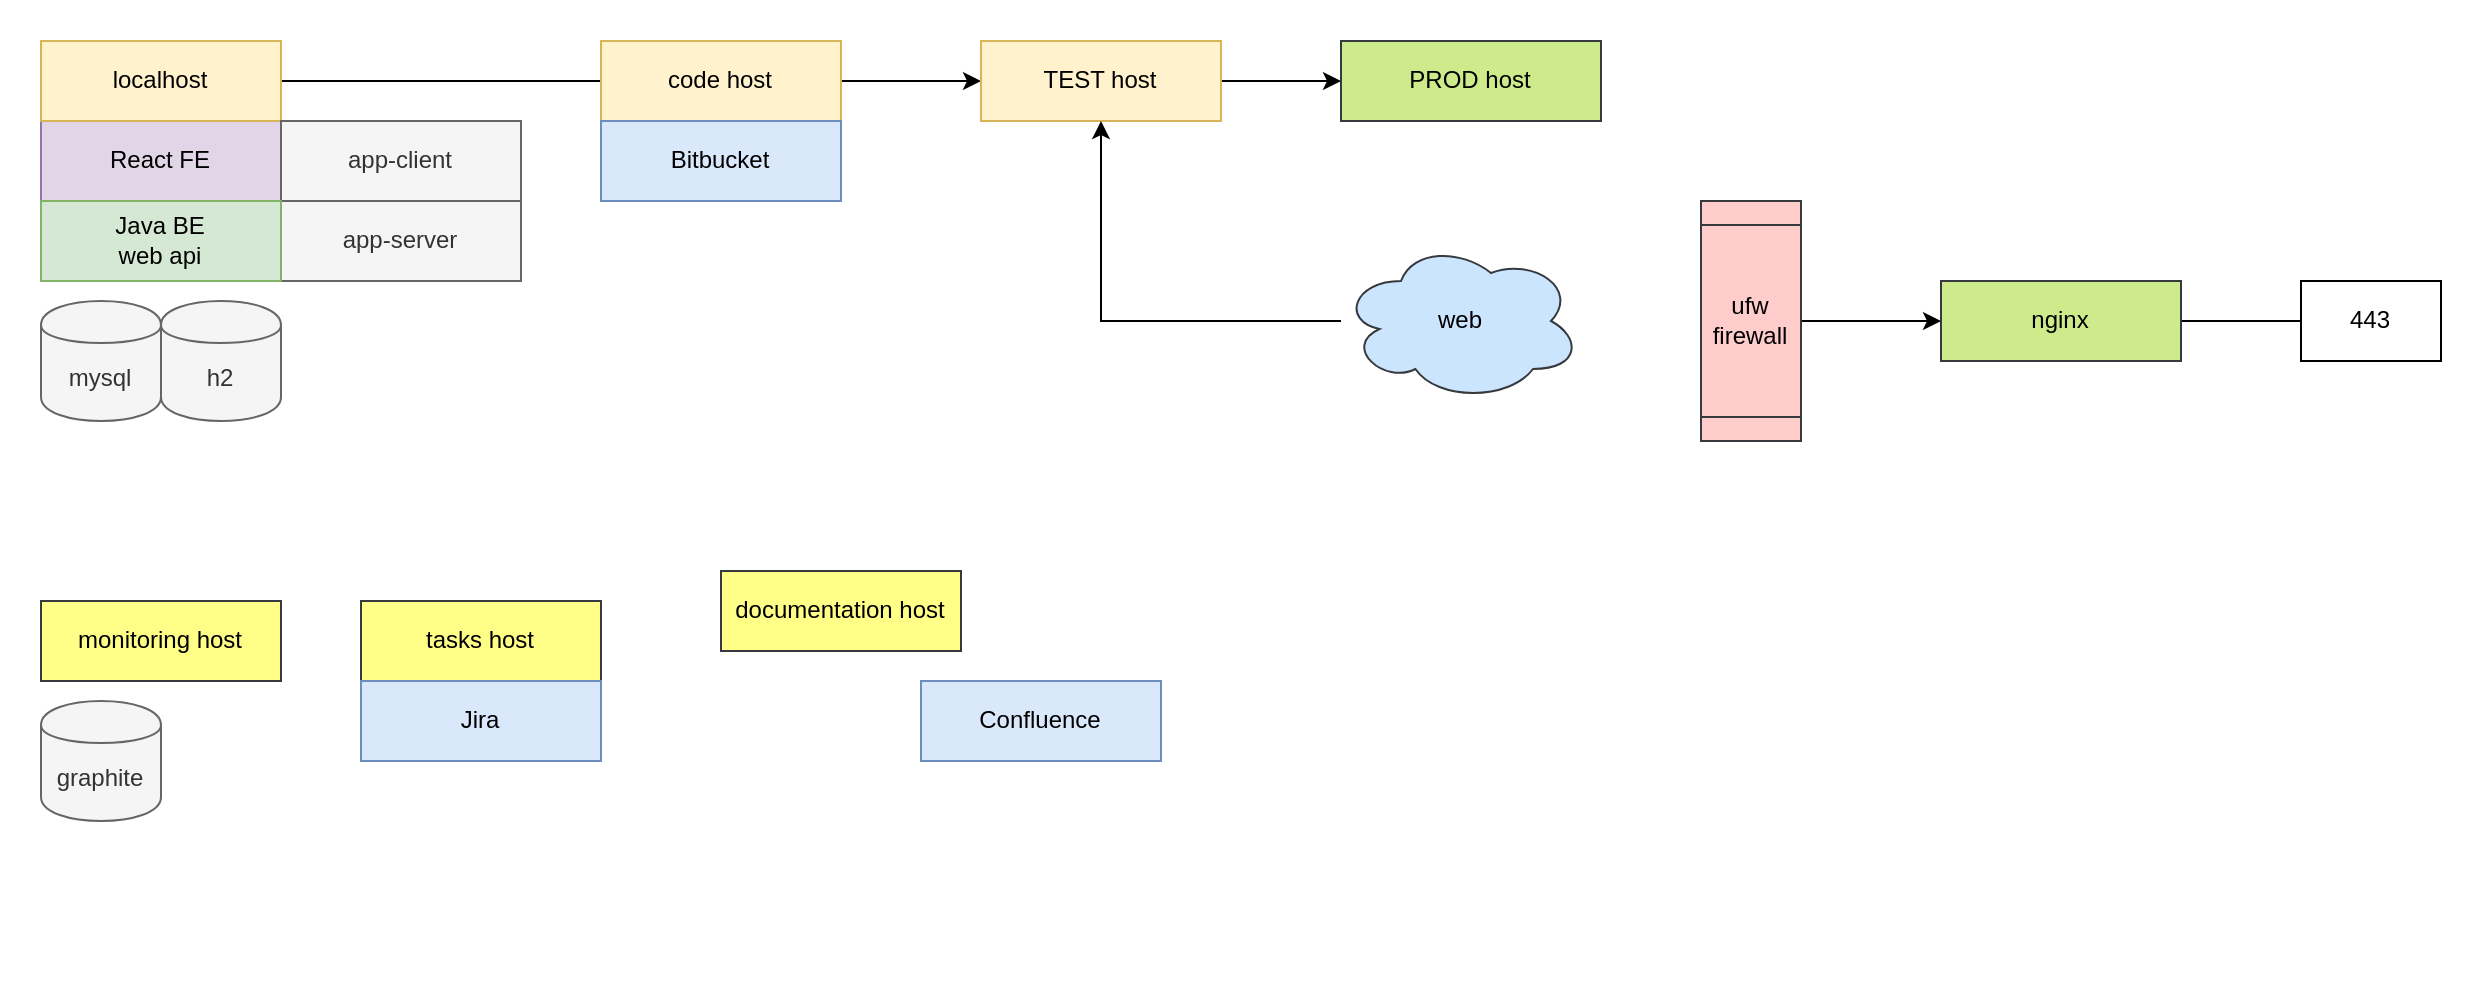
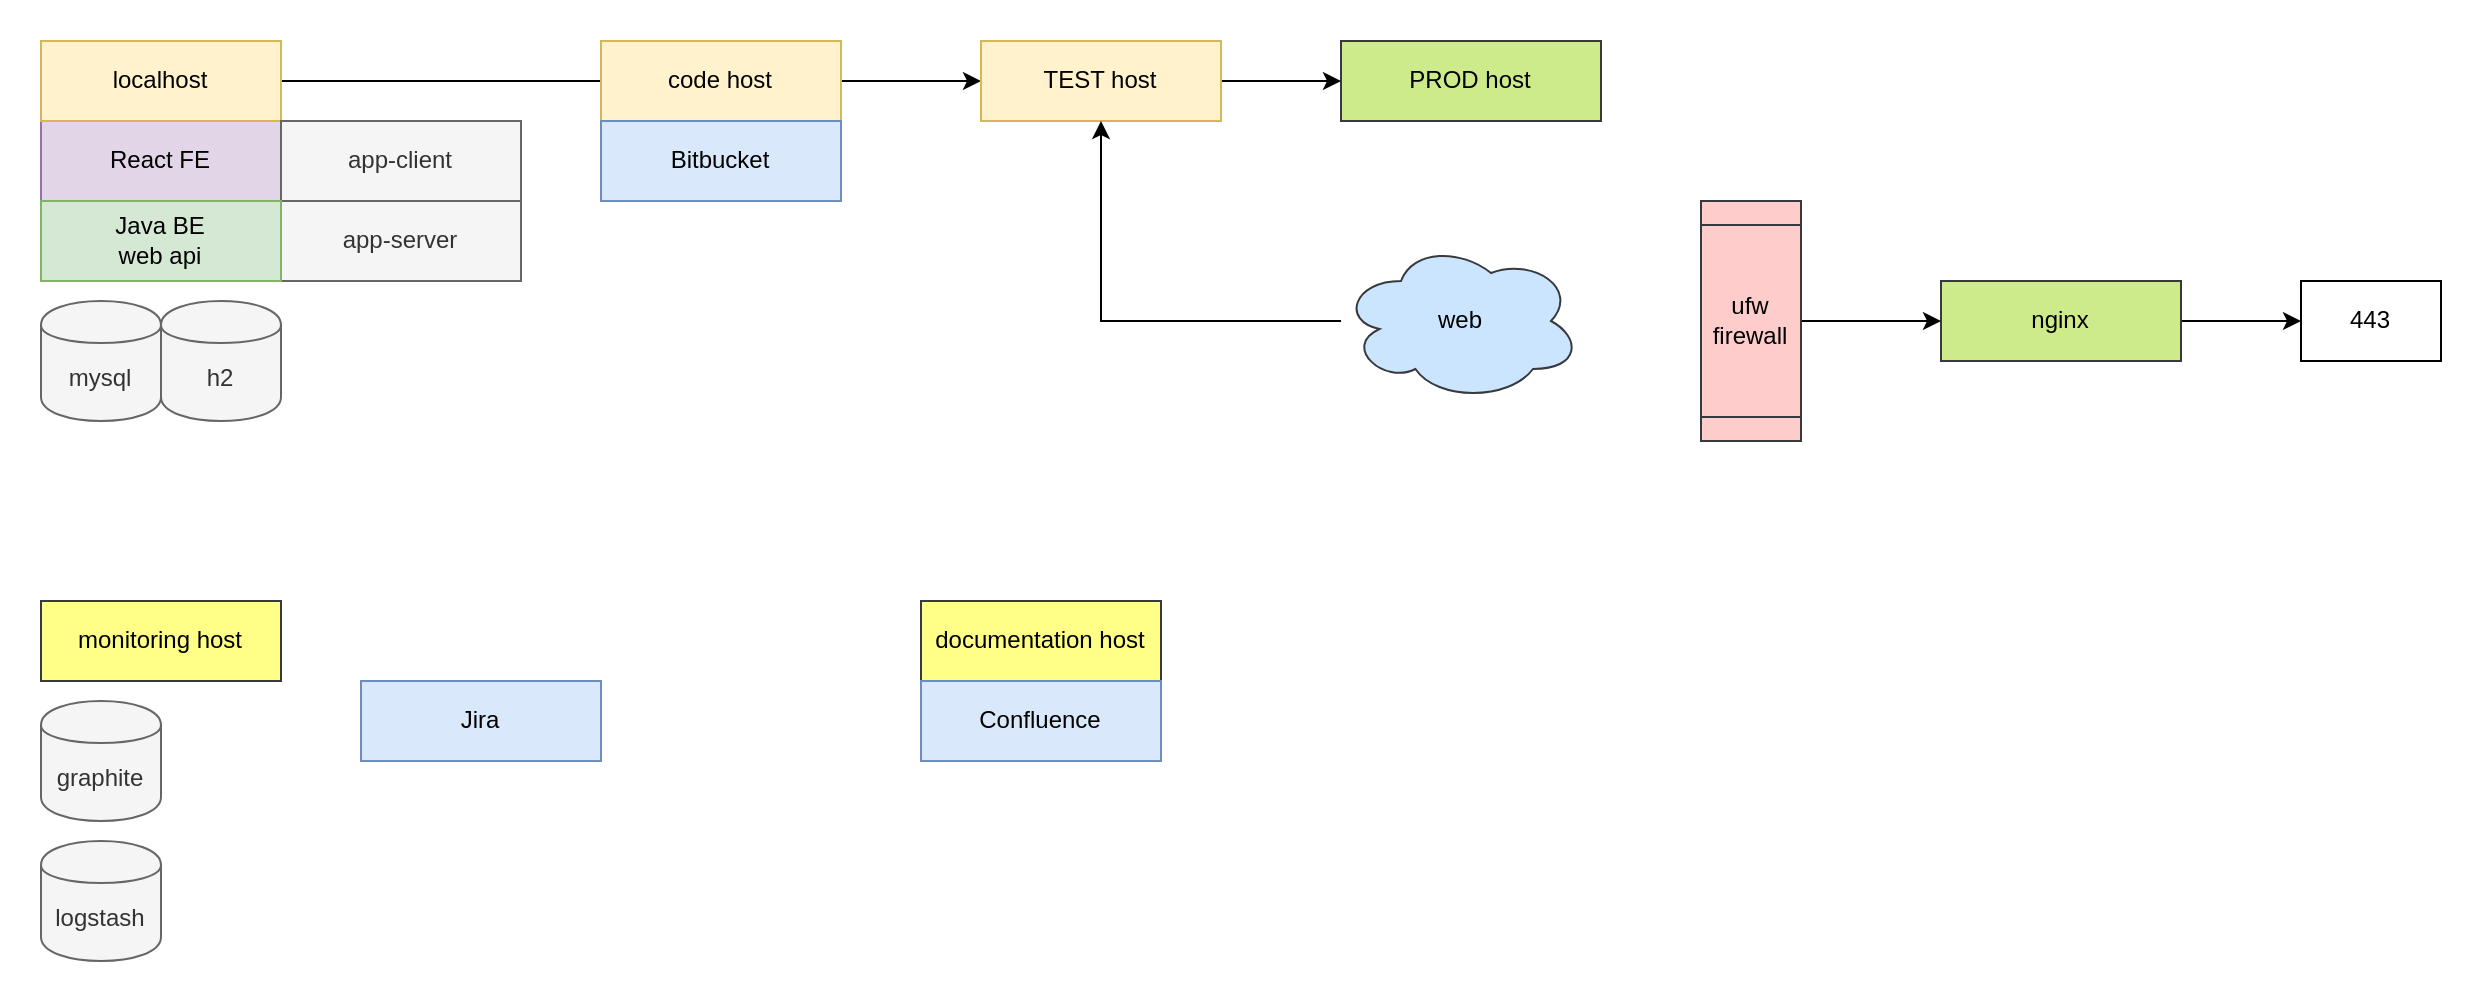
edge "nginx" -- "443": arrowhead none -> classic
node "documentation host": moved (841, 611) -> (1041, 641)
node "tasks host": removed
node "logstash": added
